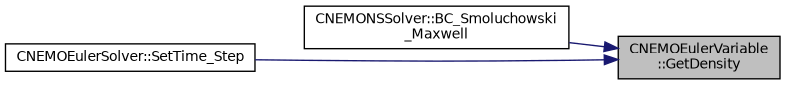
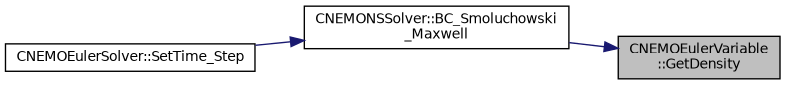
edge "CNEMOEulerSolver::SetTime_Step" -> "CNEMOEulerVariable ::GetDensity": now "CNEMOEulerSolver::SetTime_Step" -> "CNEMONSSolver::BC_Smoluchowski _Maxwell"
